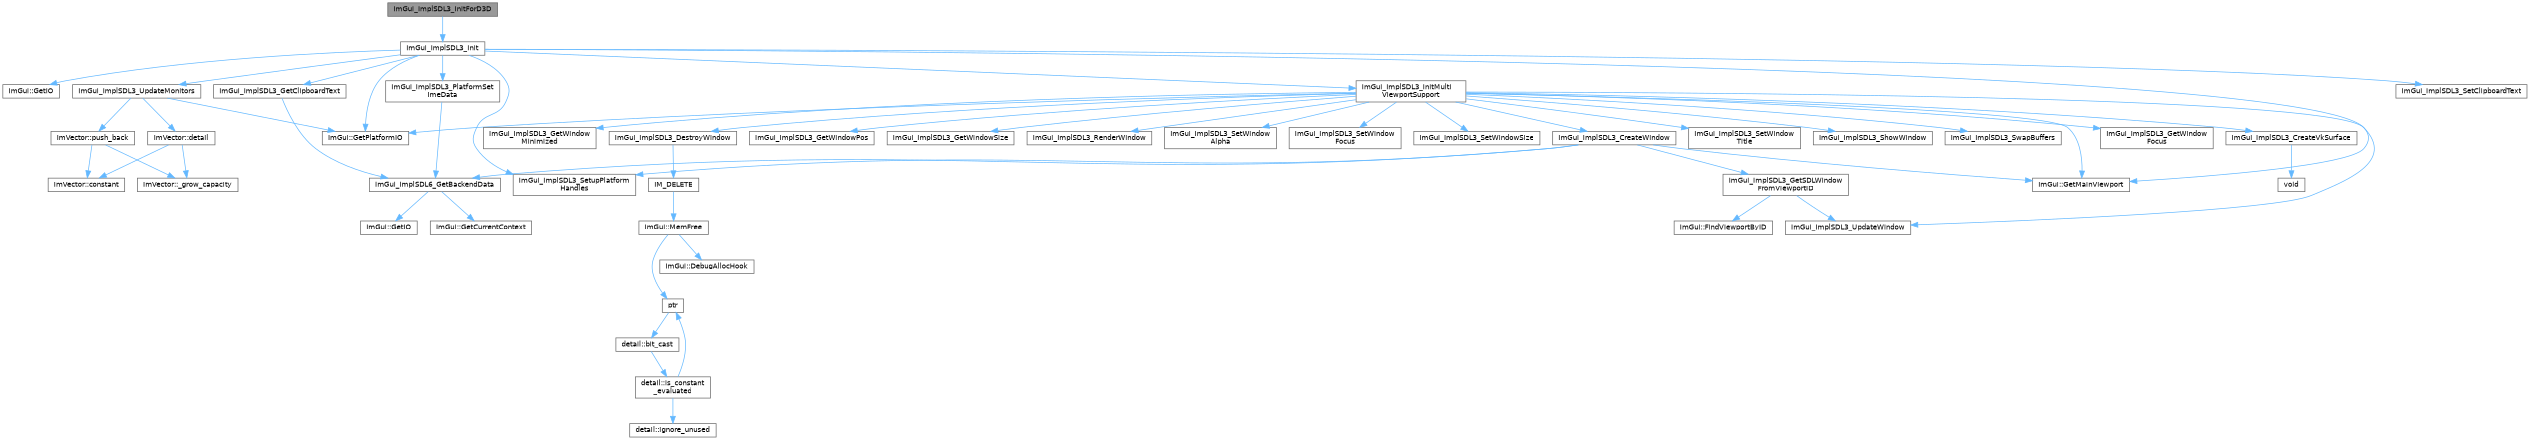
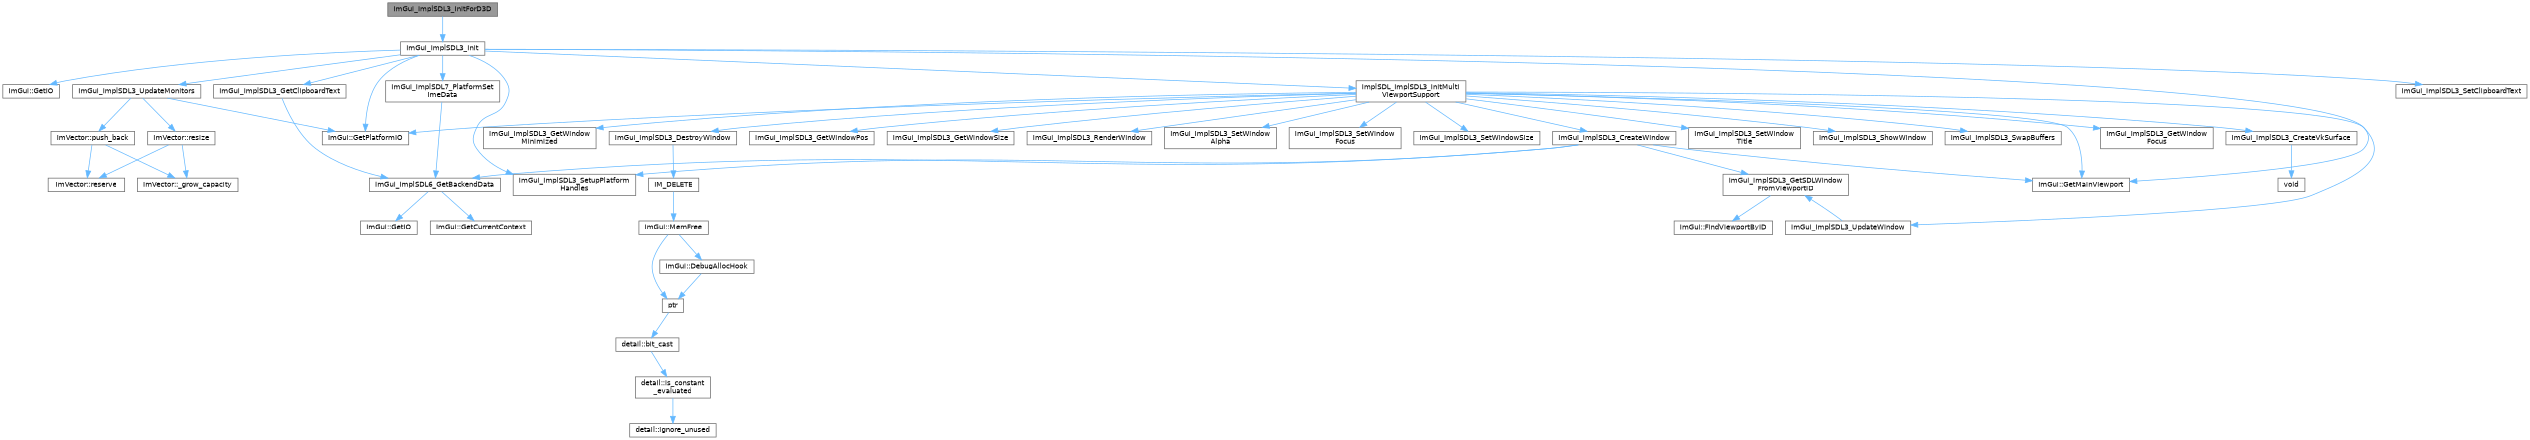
node "ImGui_ImplSDL3_PlatformSet ImeData": label "ImGui_ImplSDL3_PlatformSet ImeData" -> "ImGui_ImplSDL7_PlatformSet ImeData"
node "ImGui_ImplSDL3_InitMulti ViewportSupport": label "ImGui_ImplSDL3_InitMulti ViewportSupport" -> "ImplSDL_ImplSDL3_InitMulti ViewportSupport"
node "ImVector::detail": label "ImVector::detail" -> "ImVector::resize"
node "ImVector::constant": label "ImVector::constant" -> "ImVector::reserve"
edge "ImGui_ImplSDL3_GetSDLWindow FromViewportID" -> "ImGui_ImplSDL3_UpdateWindow": reversed
edge "detail::is_constant _evaluated" -> "ptr": now "ImGui::DebugAllocHook" -> "ptr"
